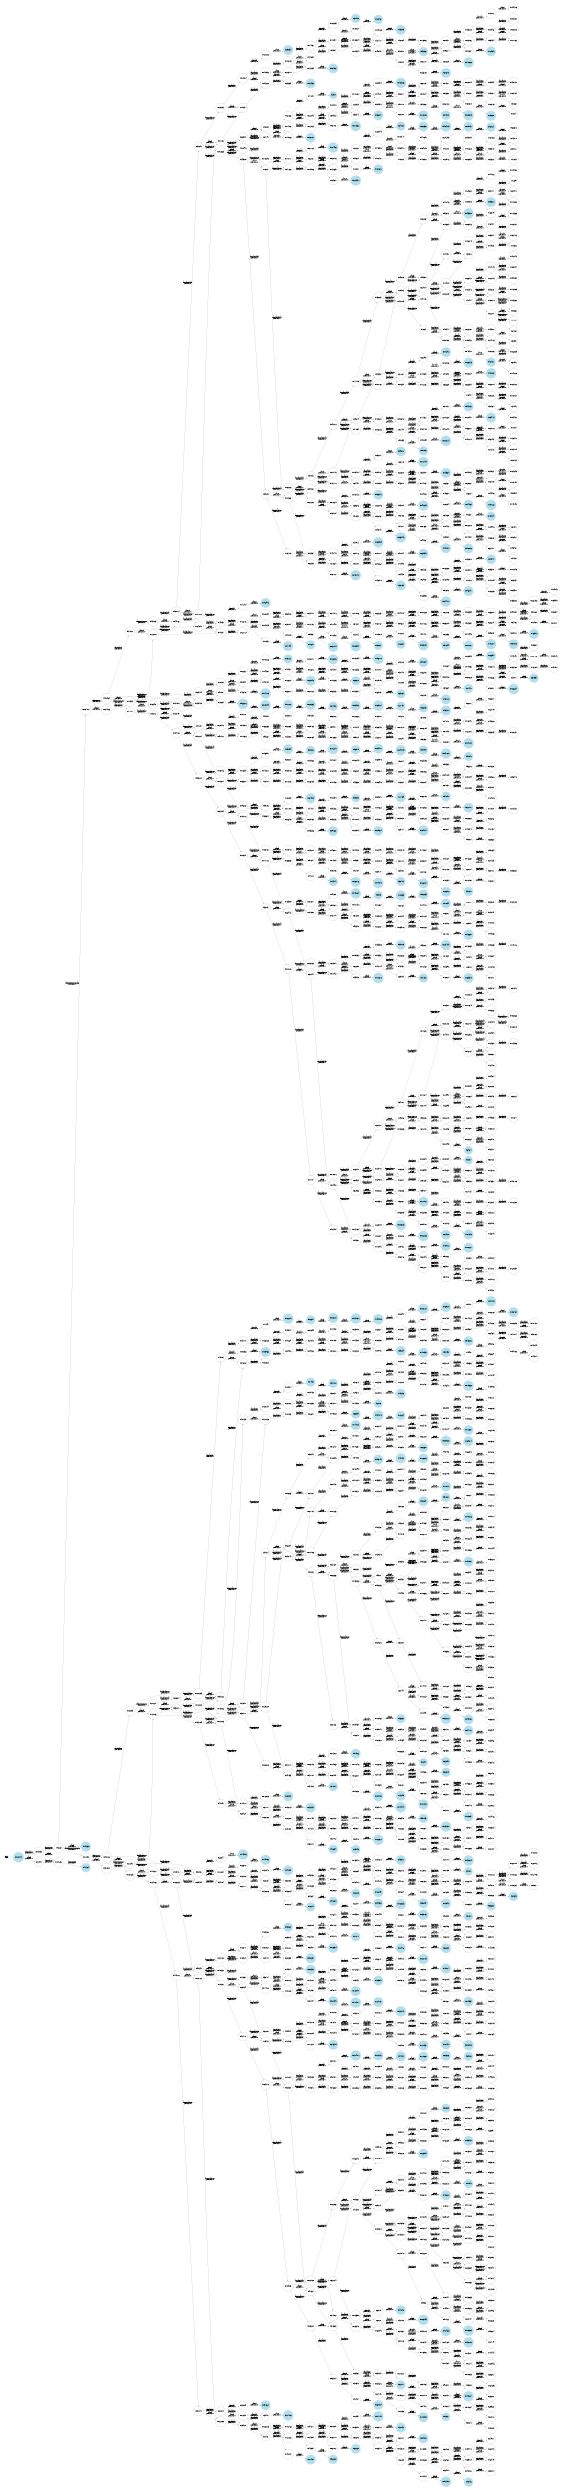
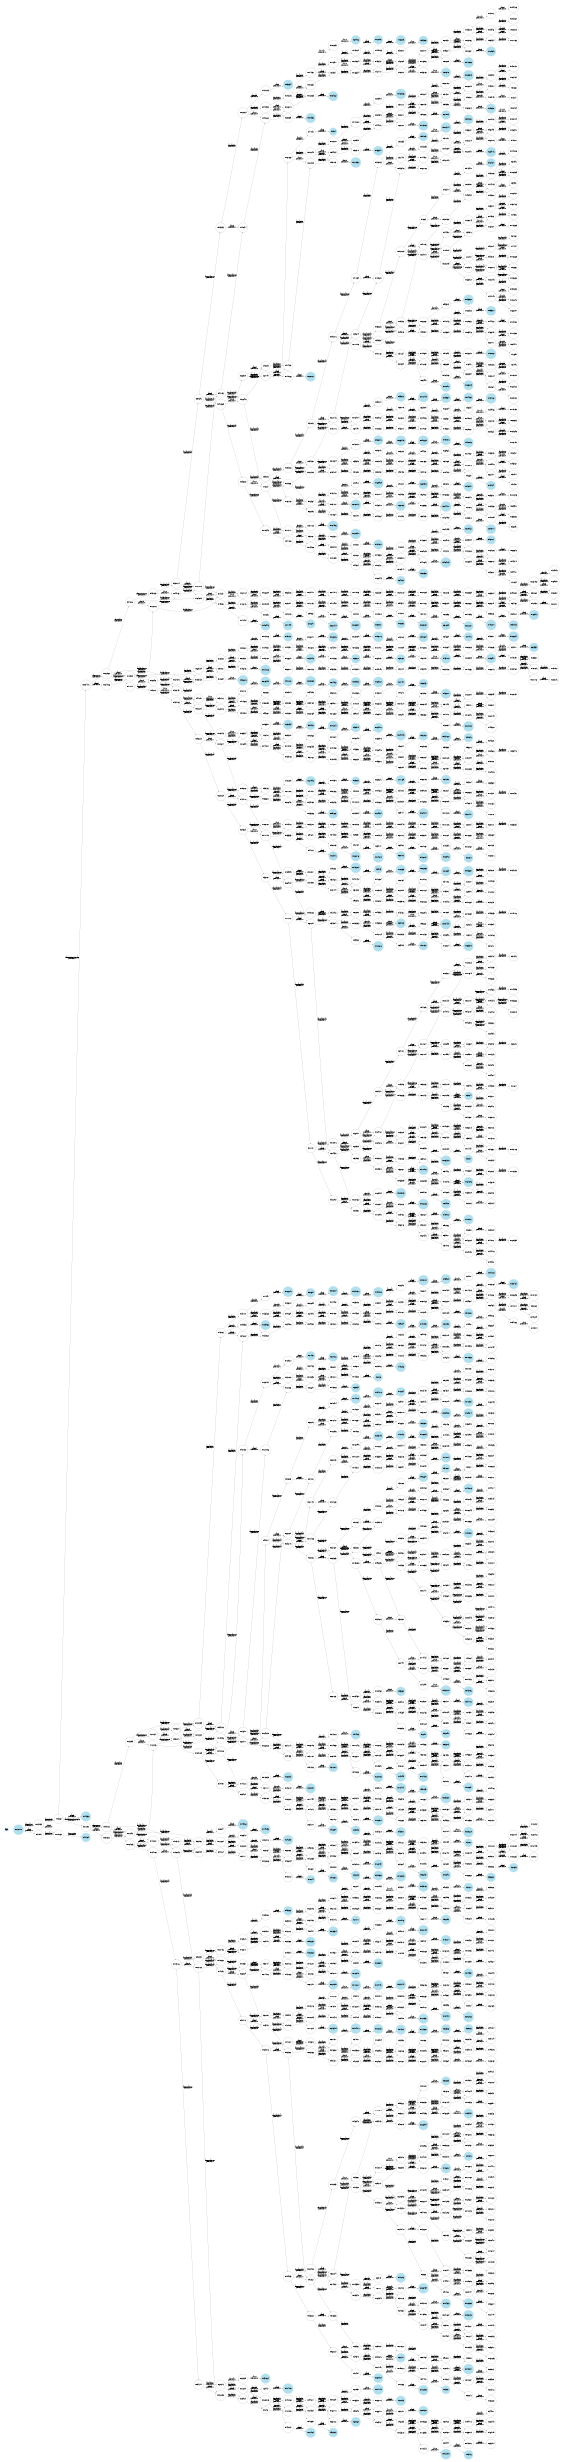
edge "N__1085717169" -> "N__1866782597": added, label "r_ae_update_light System Clock: 0.0"
node "N__1265546175": added
